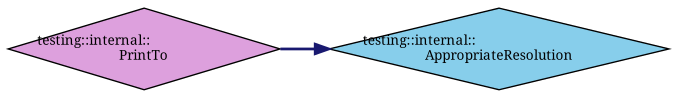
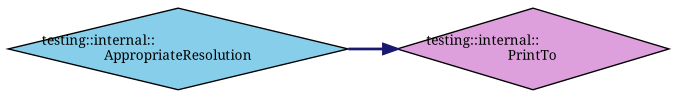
edge "testing::internal:: PrintTo" -> "testing::internal:: AppropriateResolution": reversed
